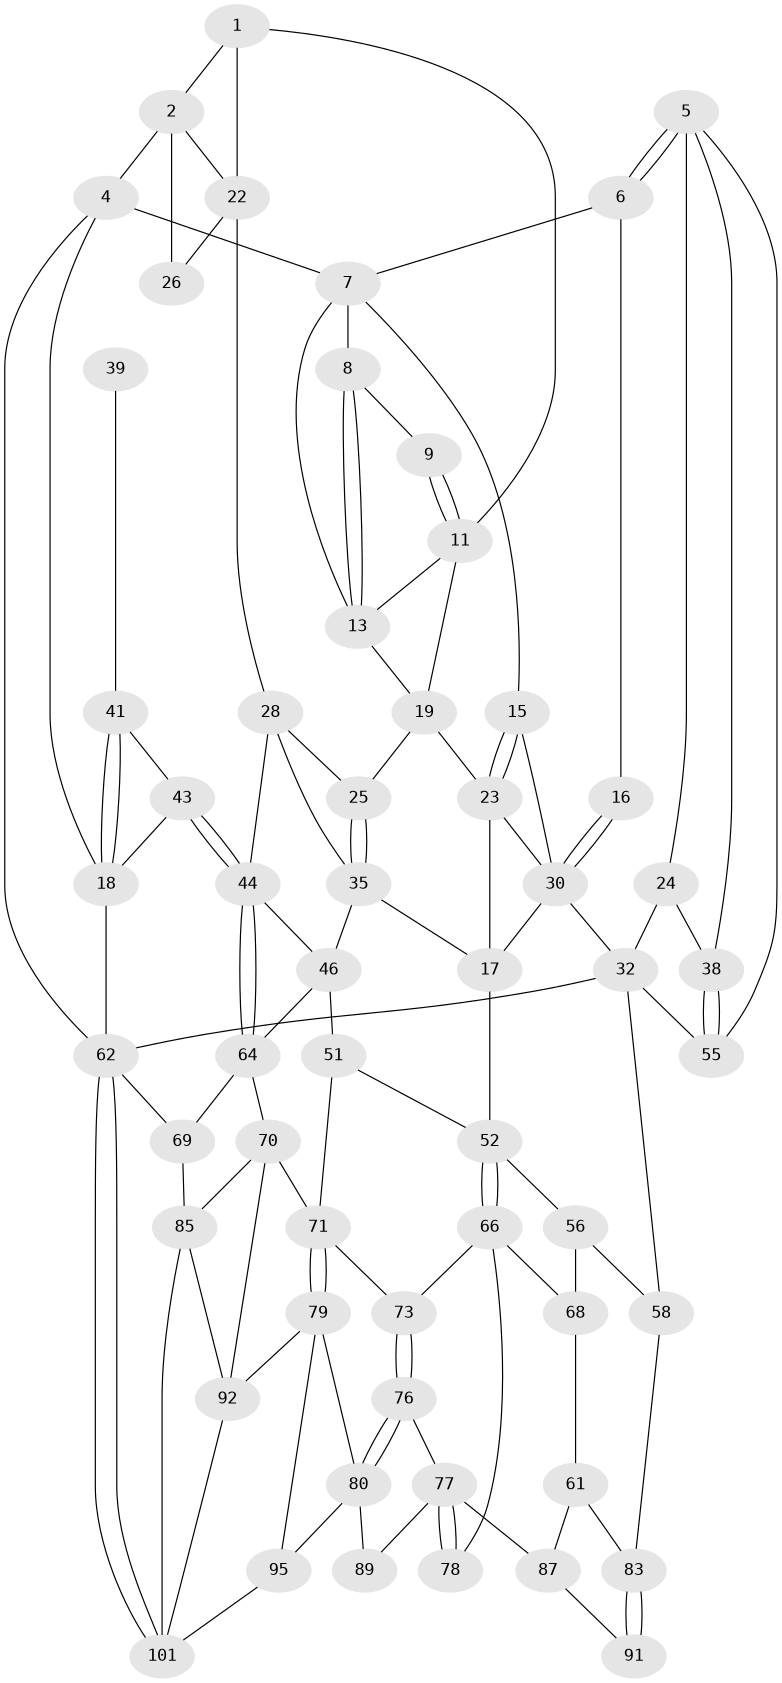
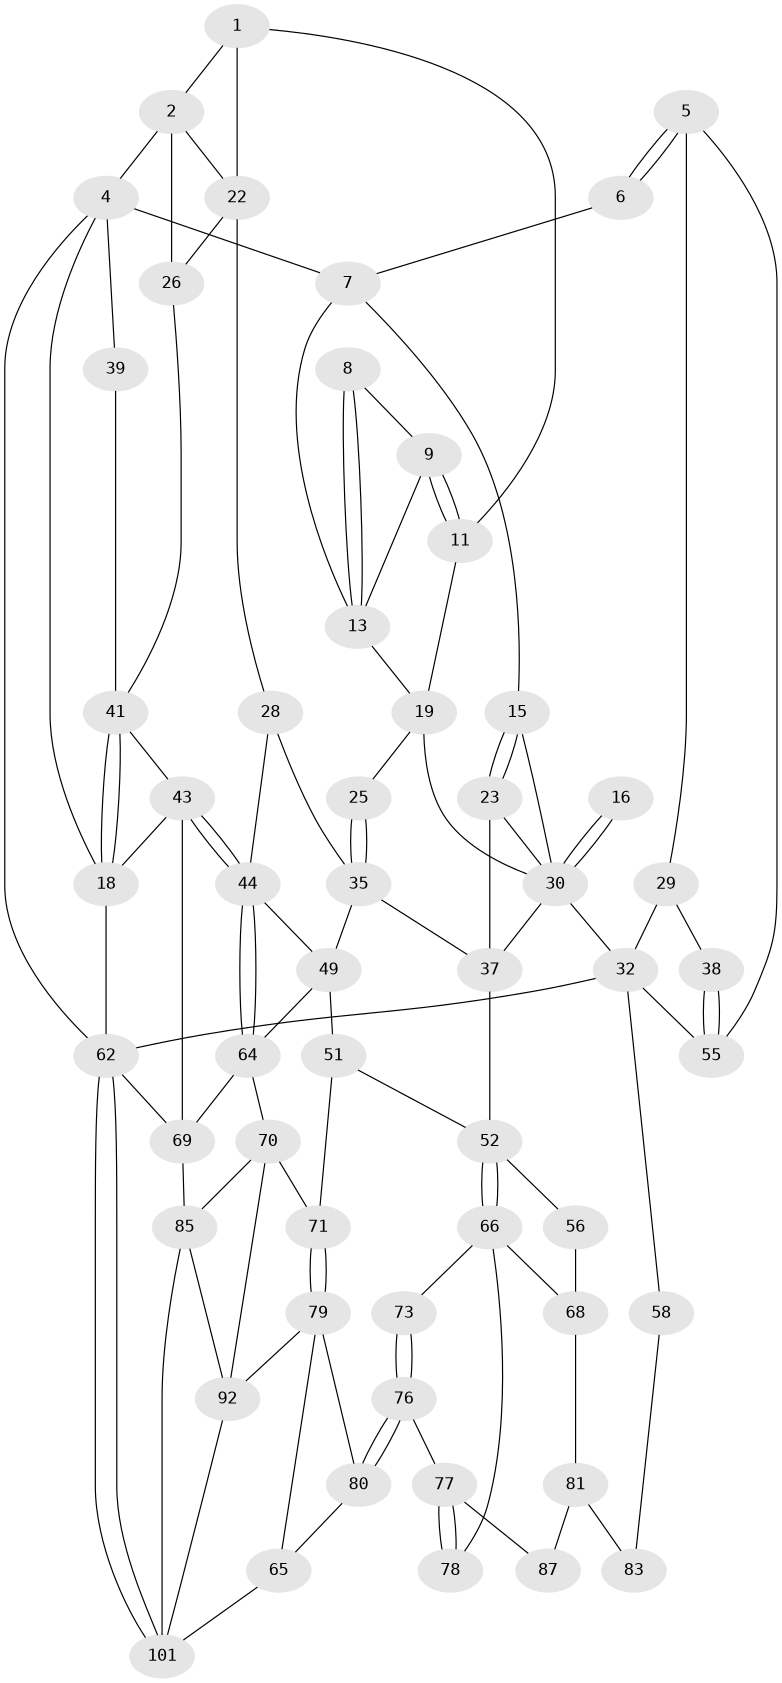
edge "4" -- "39": added
edge "7" -- "8": removed
edge "6" -- "16": removed
edge "26" -- "41": added
edge "5" -- "38": removed
edge "11" -- "13": now "9" -- "13"
edge "28" -- "25": removed
edge "19" -- "23": now "19" -- "30"
node "24": label "24" -> "29"
edge "43" -- "69": added
node "46": label "46" -> "49"
node "17": label "17" -> "37"
edge "71" -- "73": removed
edge "56" -- "58": removed
node "61": label "61" -> "81"
node "95": label "95" -> "65"
node "89": removed
node "91": removed
